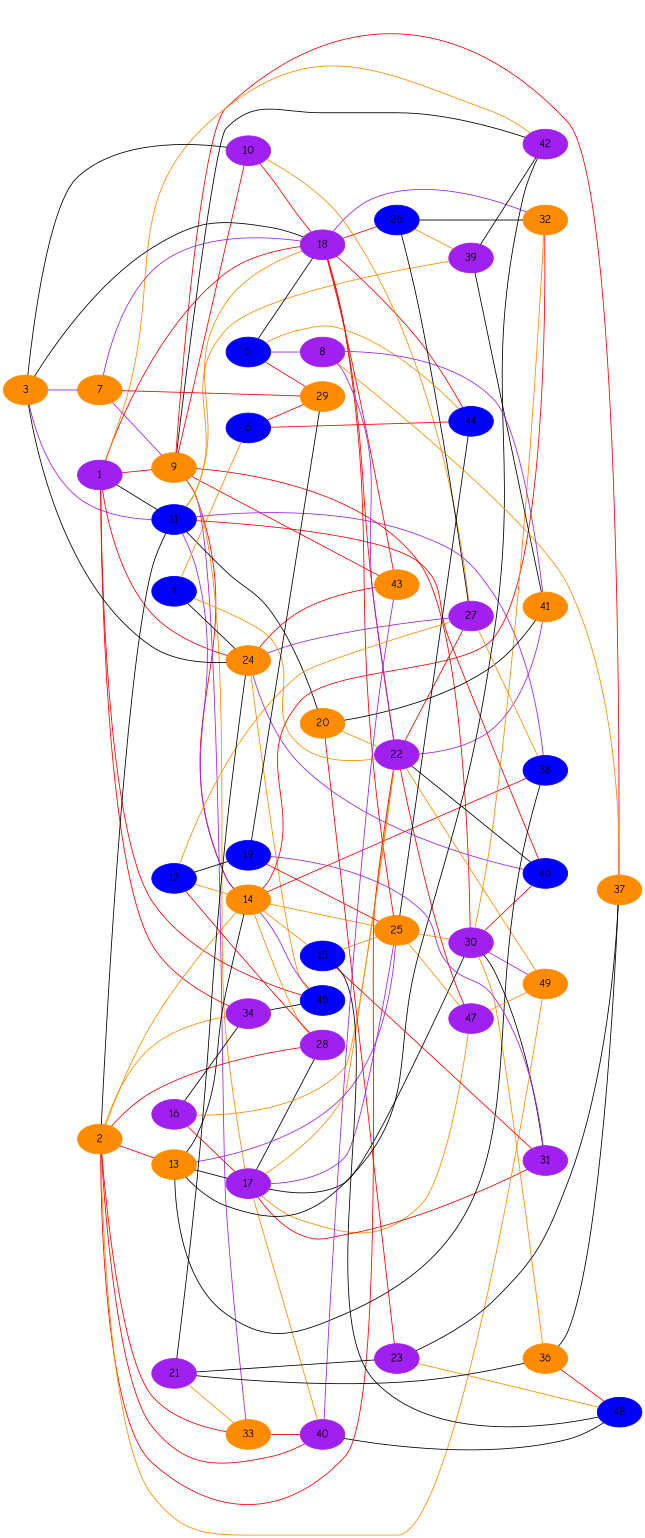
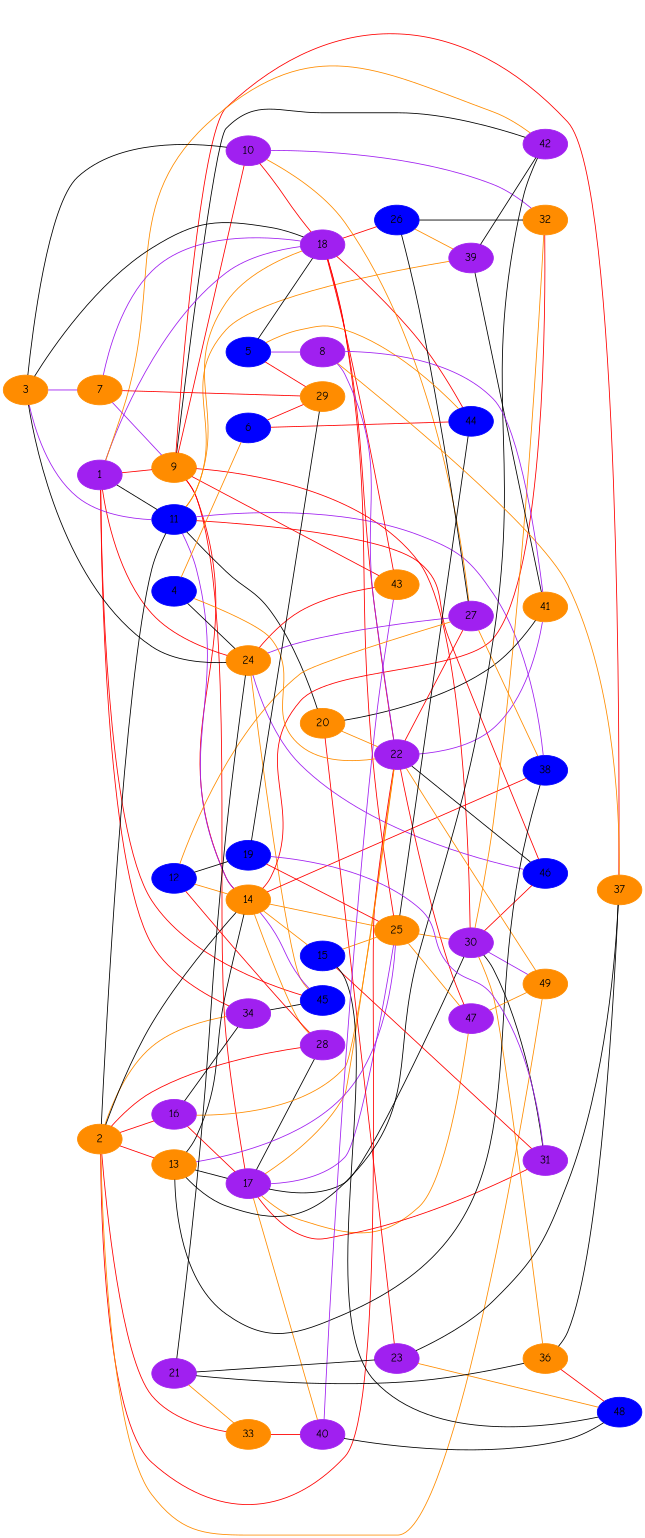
edge "32" -- "18": now "32" -- "10"
edge "18" -- "1": color red -> purple
edge "9" -- "17": color darkorange -> red
edge "14" -- "2": color darkorange -> black
edge "9" -- "33": removed
edge "2" -- "40": now "2" -- "16"
